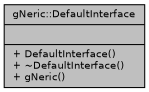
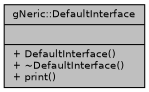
node "gNeric::DefaultInterface": text "+ gNeric()" -> "+ print()"
